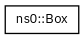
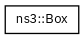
node "ns0::Box": label "ns0::Box" -> "ns3::Box"
